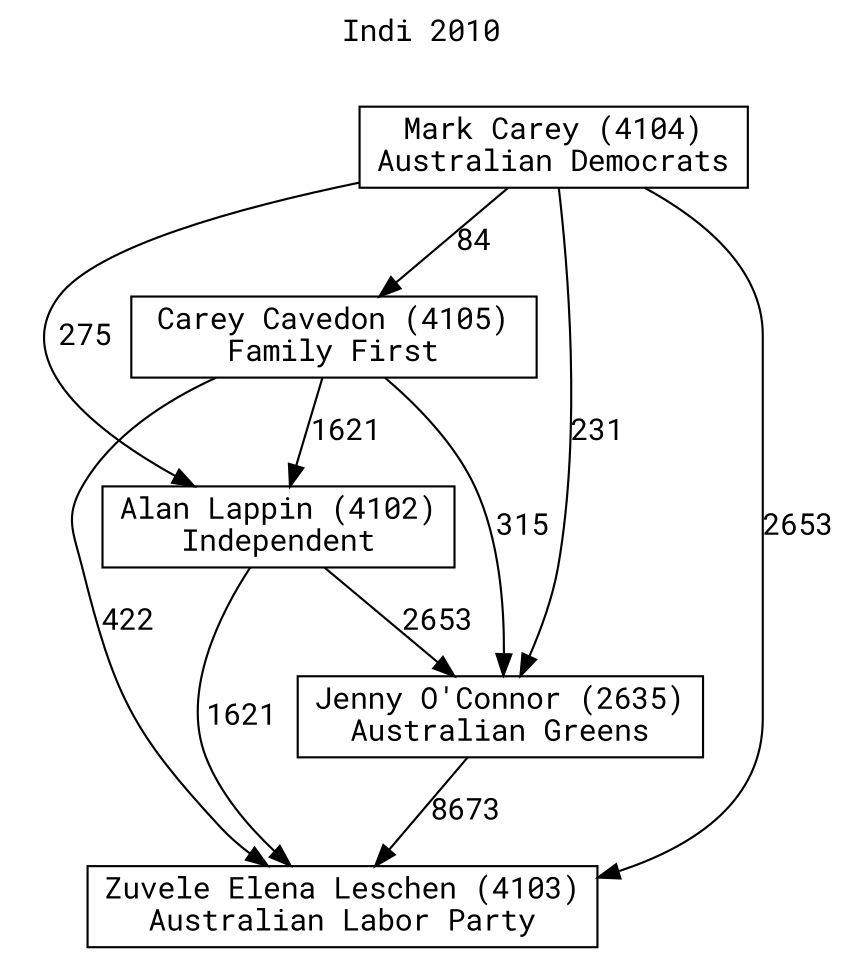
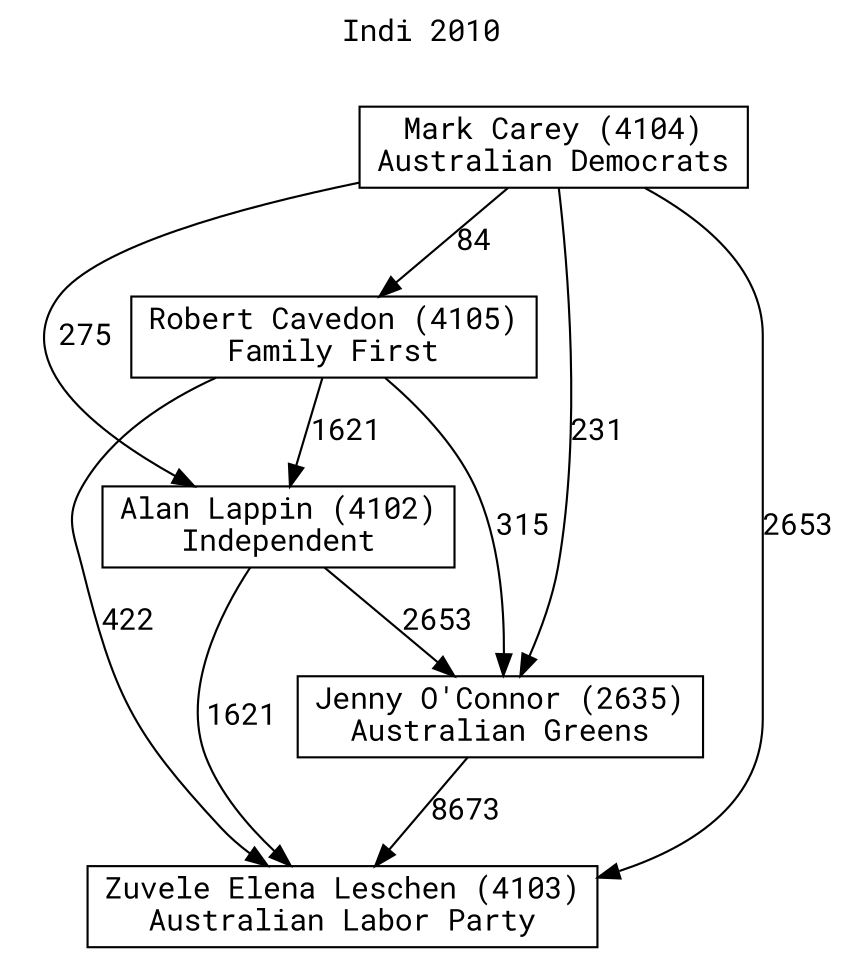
node "Carey Cavedon (4105) Family First": label "Carey Cavedon (4105) Family First" -> "Robert Cavedon (4105) Family First"
